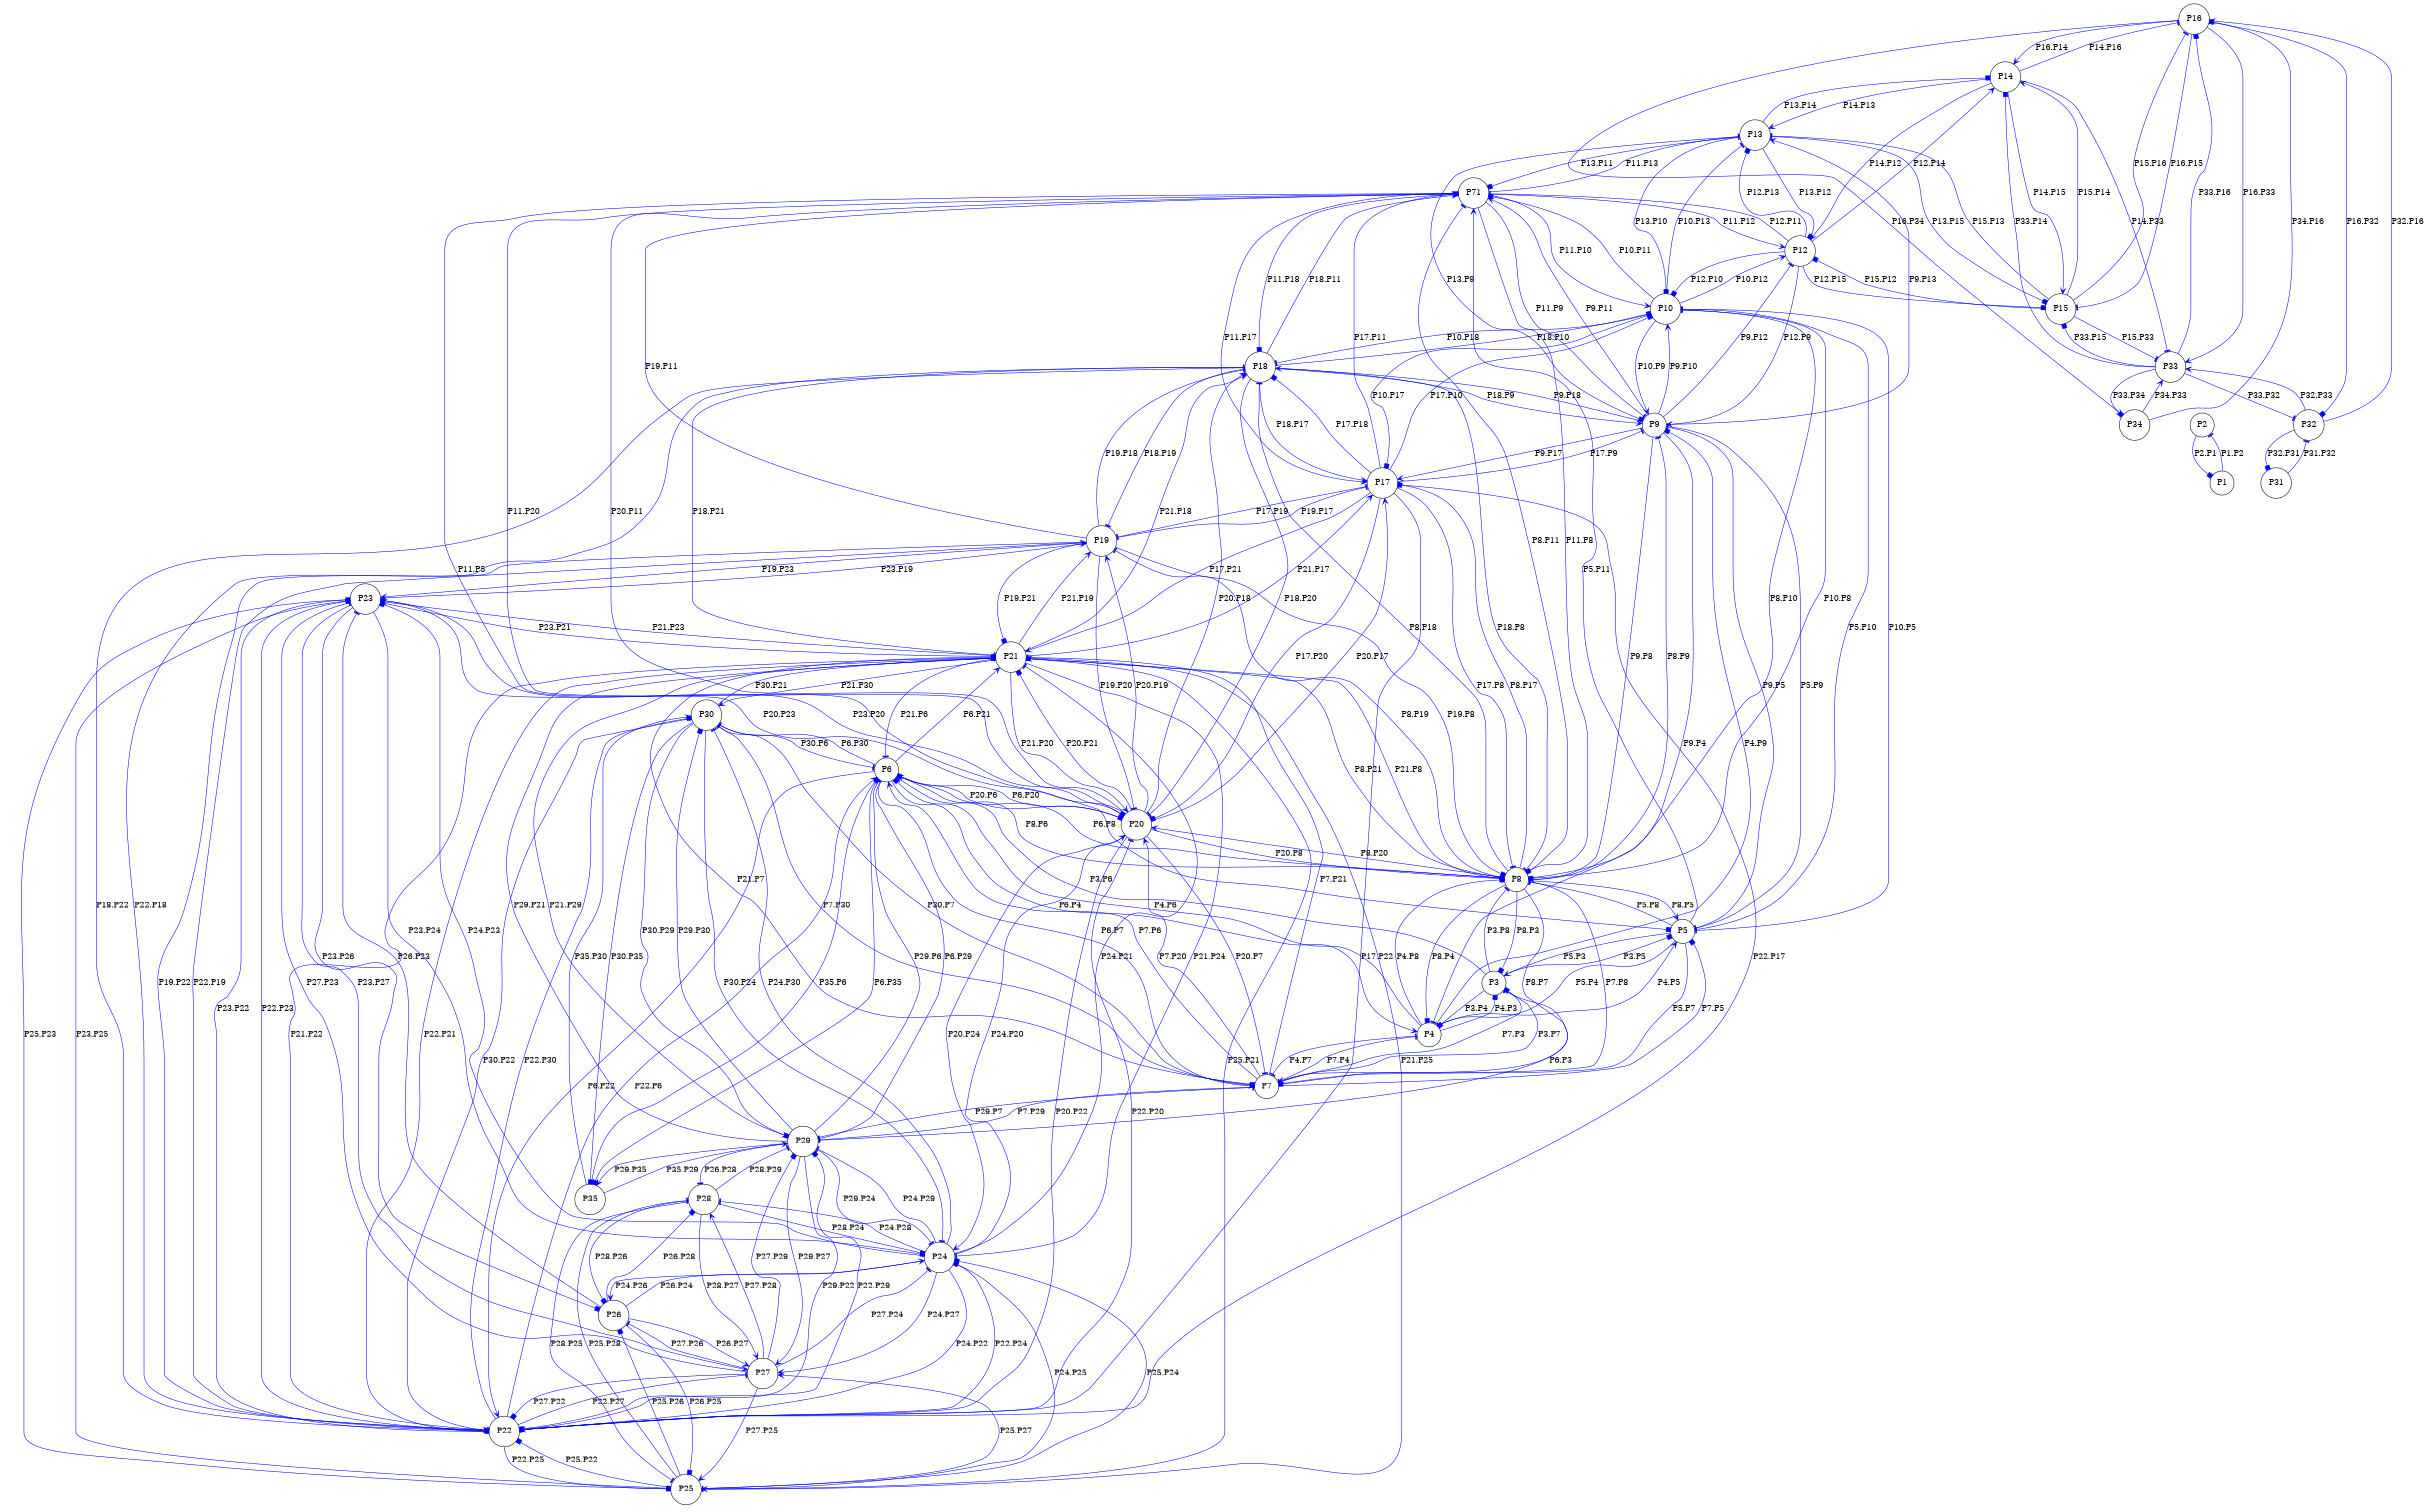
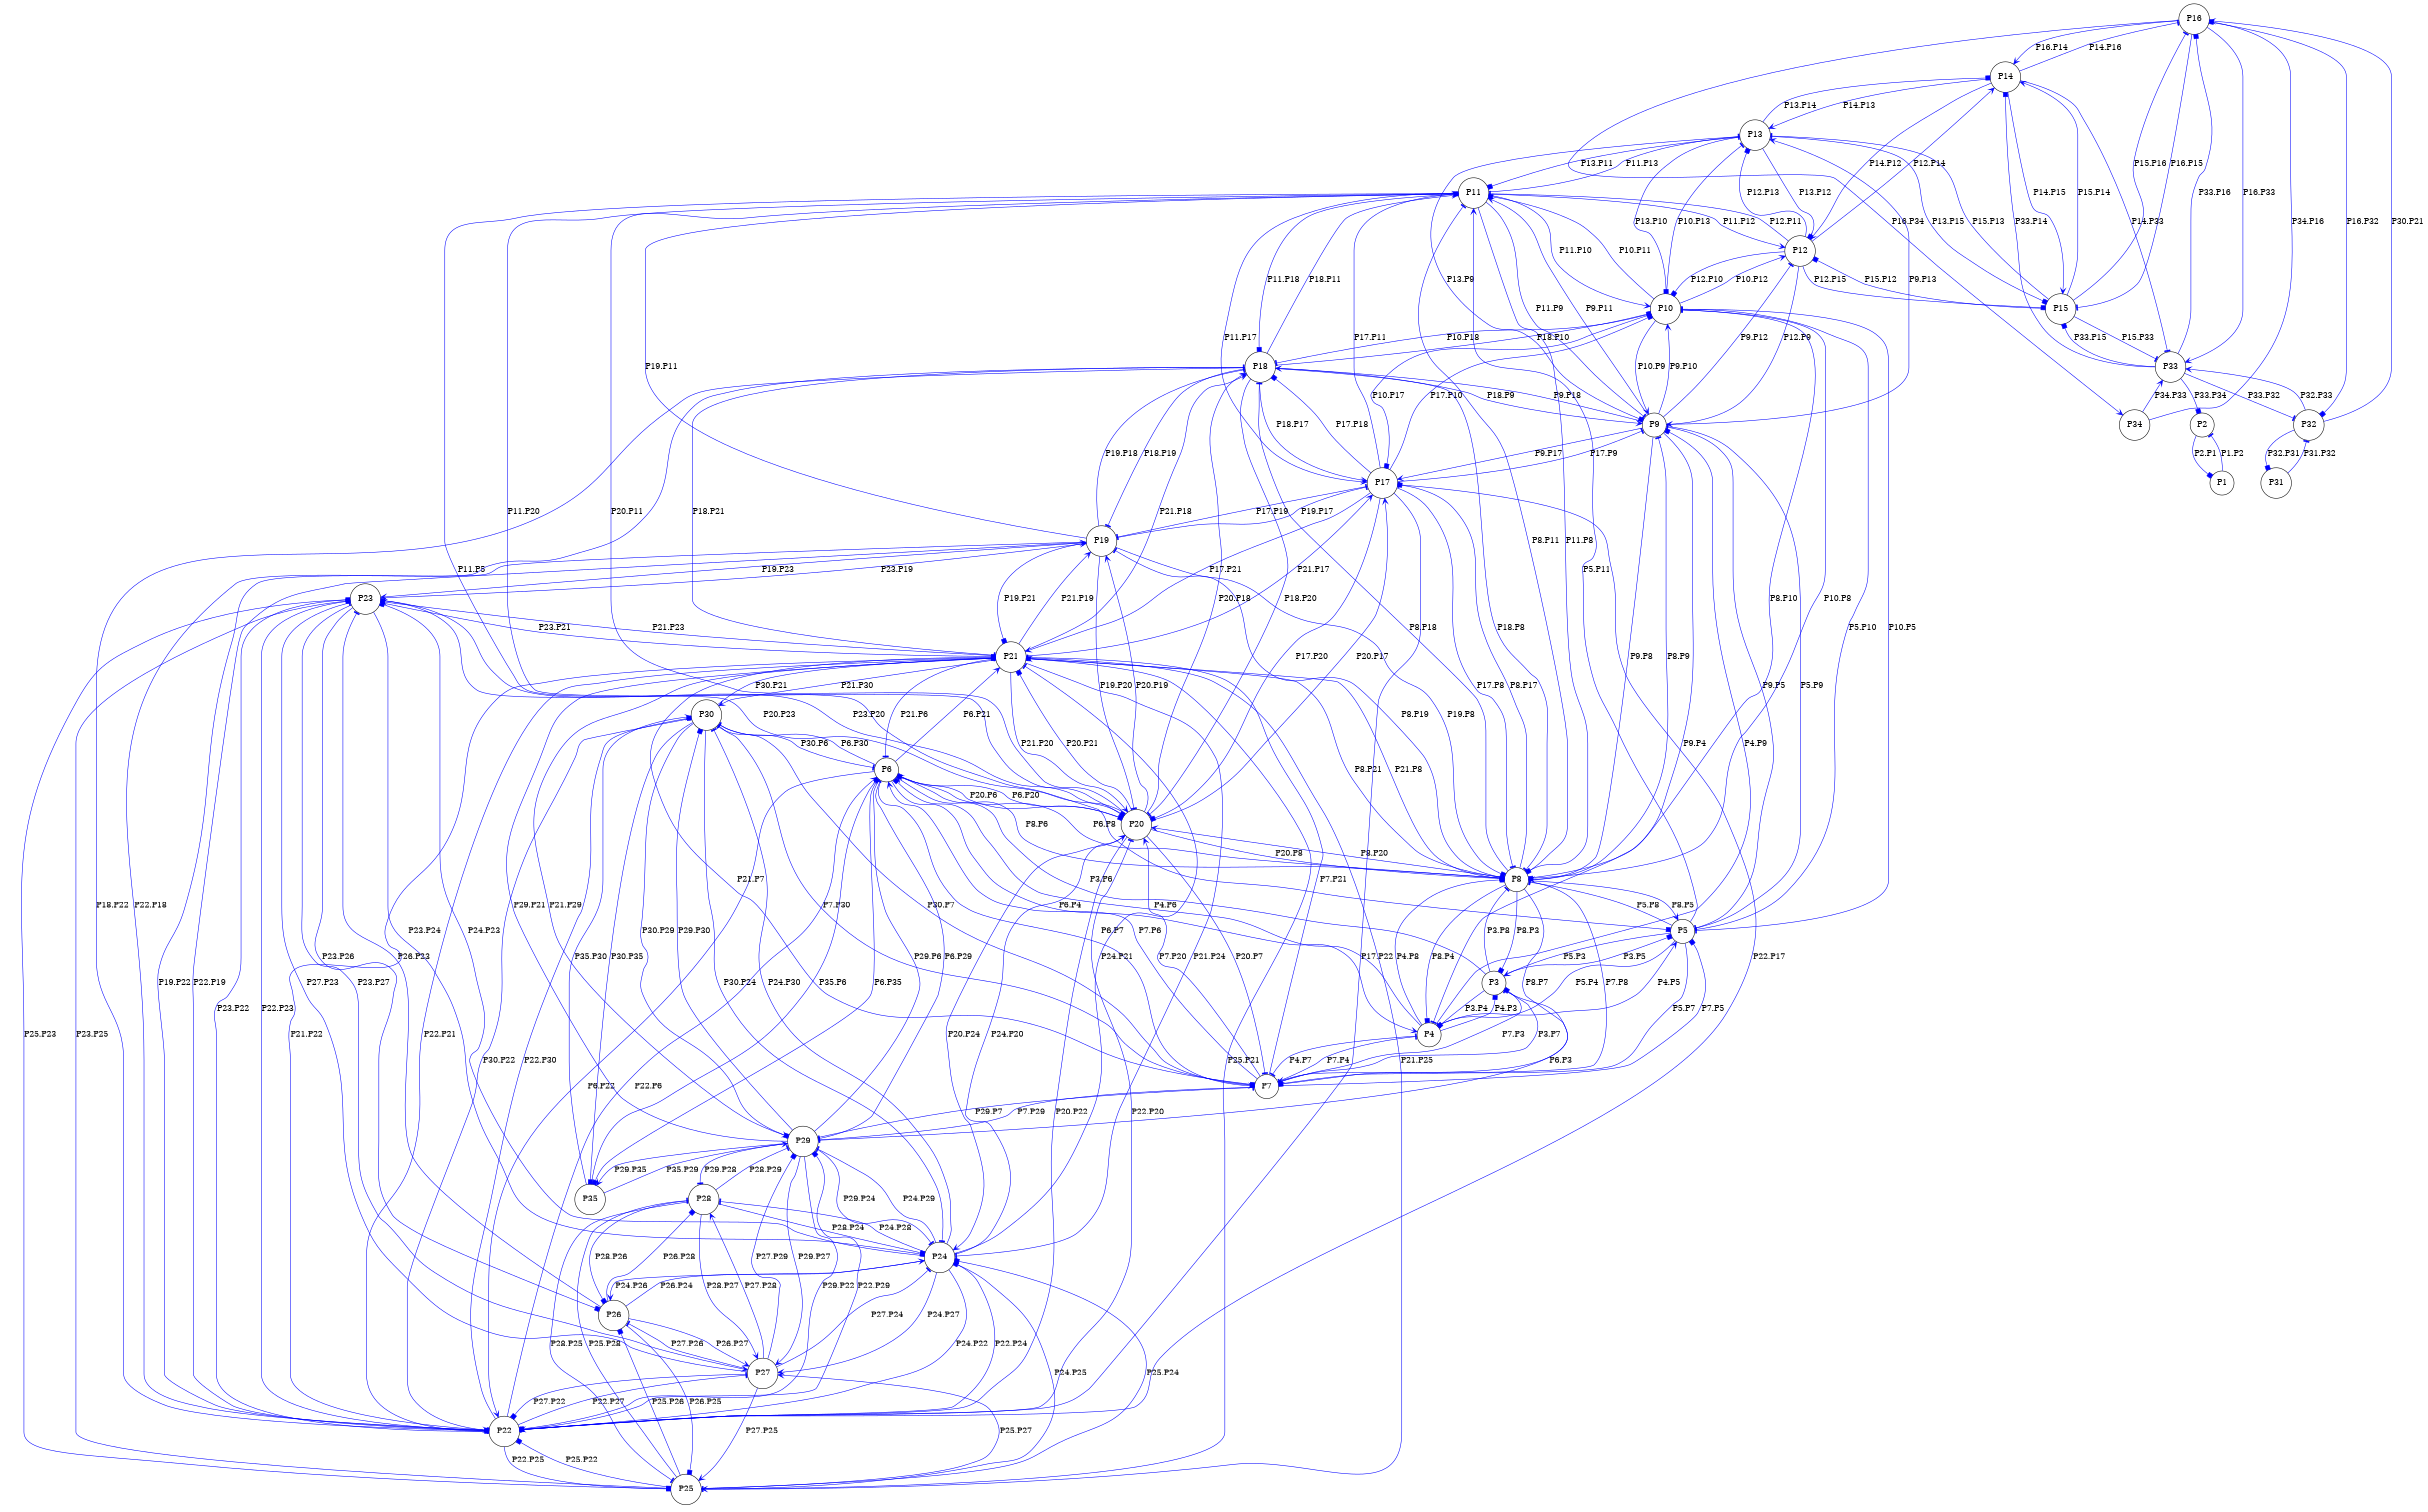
node "P71": label "P71" -> "P11"
edge "P32" -> "P16": label "P32.P16" -> "P30.P21"
edge "P33" -> "P34": now "P33" -> "P2"
edge "P29" -> "P28": label "P26.P28" -> "P29.P28"
